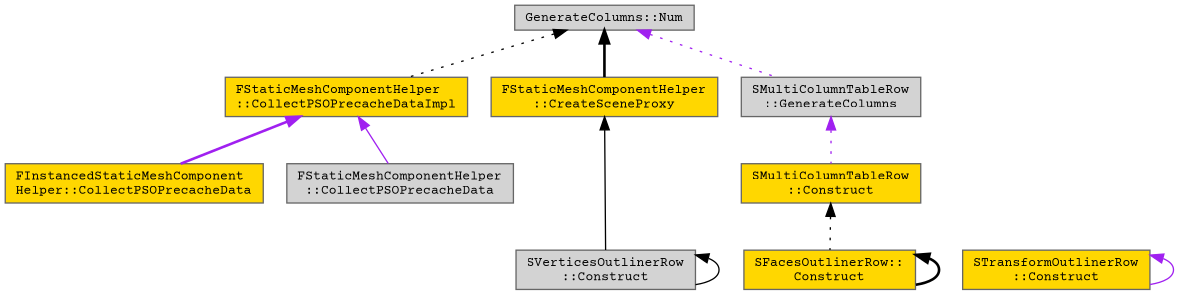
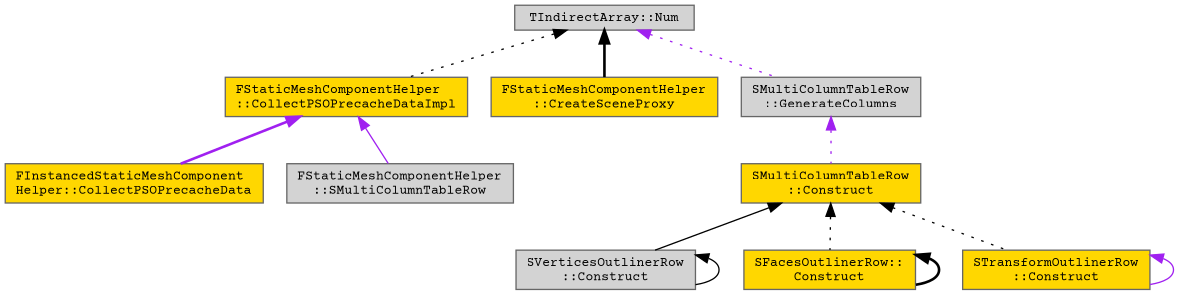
node "GenerateColumns::Num": label "GenerateColumns::Num" -> "TIndirectArray::Num"
node "FStaticMeshComponentHelper ::CollectPSOPrecacheData": label "FStaticMeshComponentHelper ::CollectPSOPrecacheData" -> "FStaticMeshComponentHelper ::SMultiColumnTableRow"
edge "SVerticesOutlinerRow ::Construct" -> "FStaticMeshComponentHelper ::CreateSceneProxy": now "SVerticesOutlinerRow ::Construct" -> "SMultiColumnTableRow ::Construct"
edge "STransformOutlinerRow ::Construct" -> "SMultiColumnTableRow ::Construct": added
